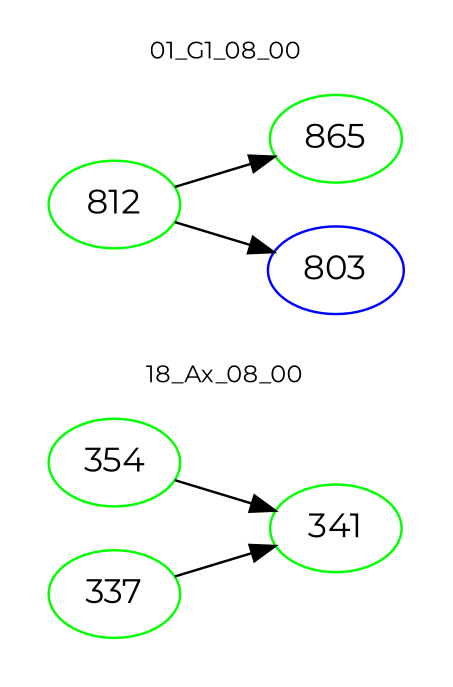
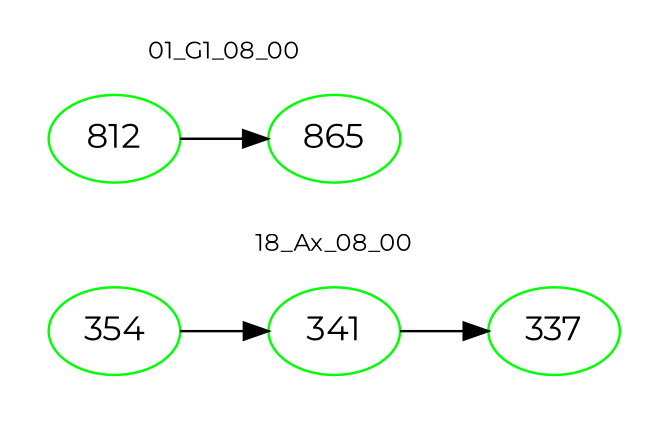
node "803": removed
edge "337" -> "341": reversed
